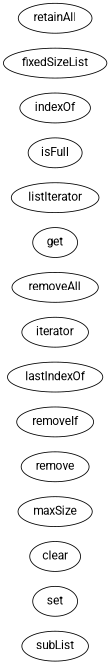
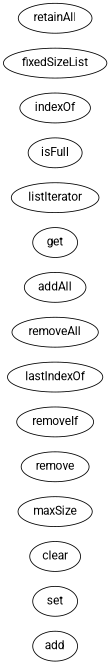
node "addAll": added
node "iterator": removed
node "add": added
node "subList": removed
